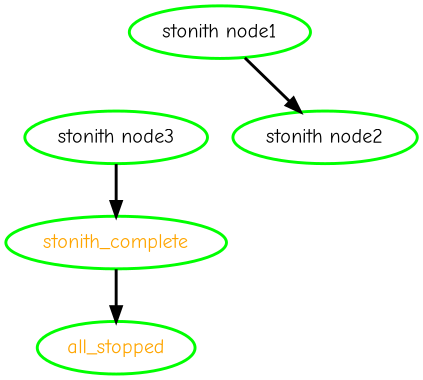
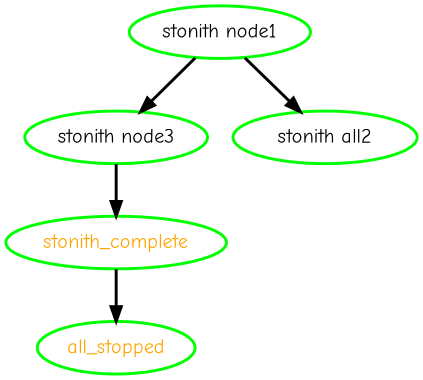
edge "stonith node1" -> "stonith node3": added
node "stonith node2": label "stonith node2" -> "stonith all2"
